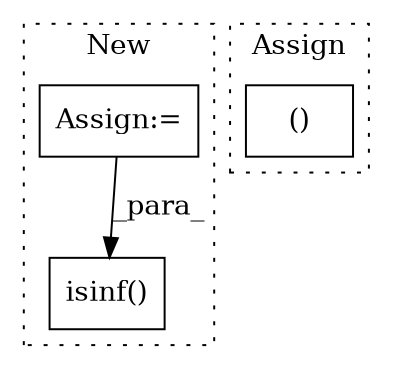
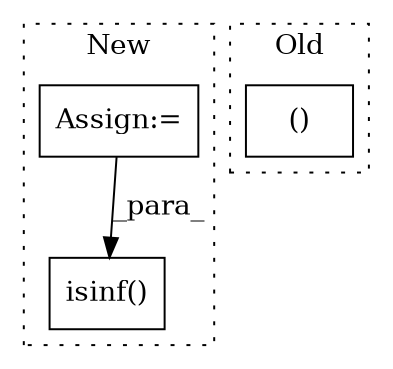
cluster "Assign": label "Assign" -> "Old"
